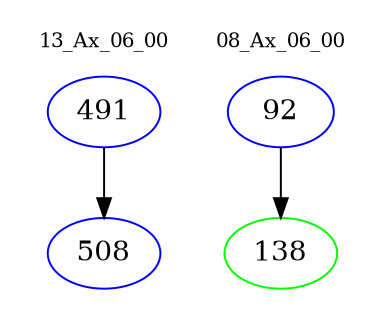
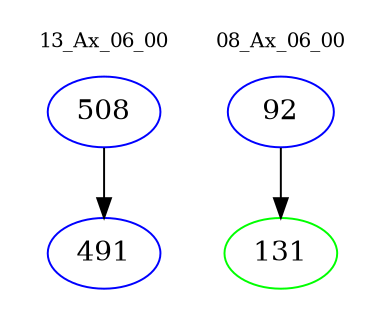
edge "491" -> "508": reversed
node "138": label "138" -> "131"
